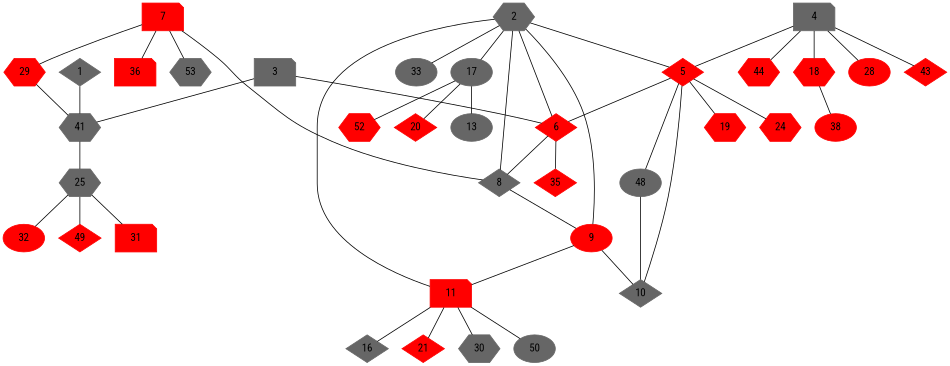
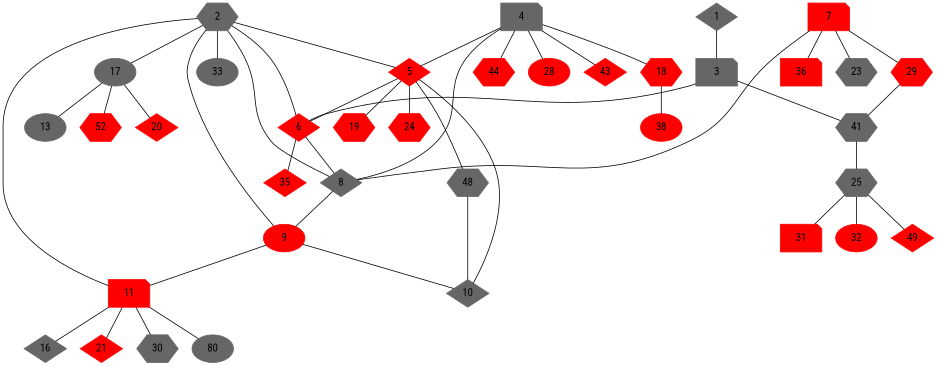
node "53": label "53" -> "23"
edge "1" -- "41": now "1" -- "3"
edge "4" -- "8": added
node "48": shape ellipse -> hexagon
node "50": label "50" -> "80"
